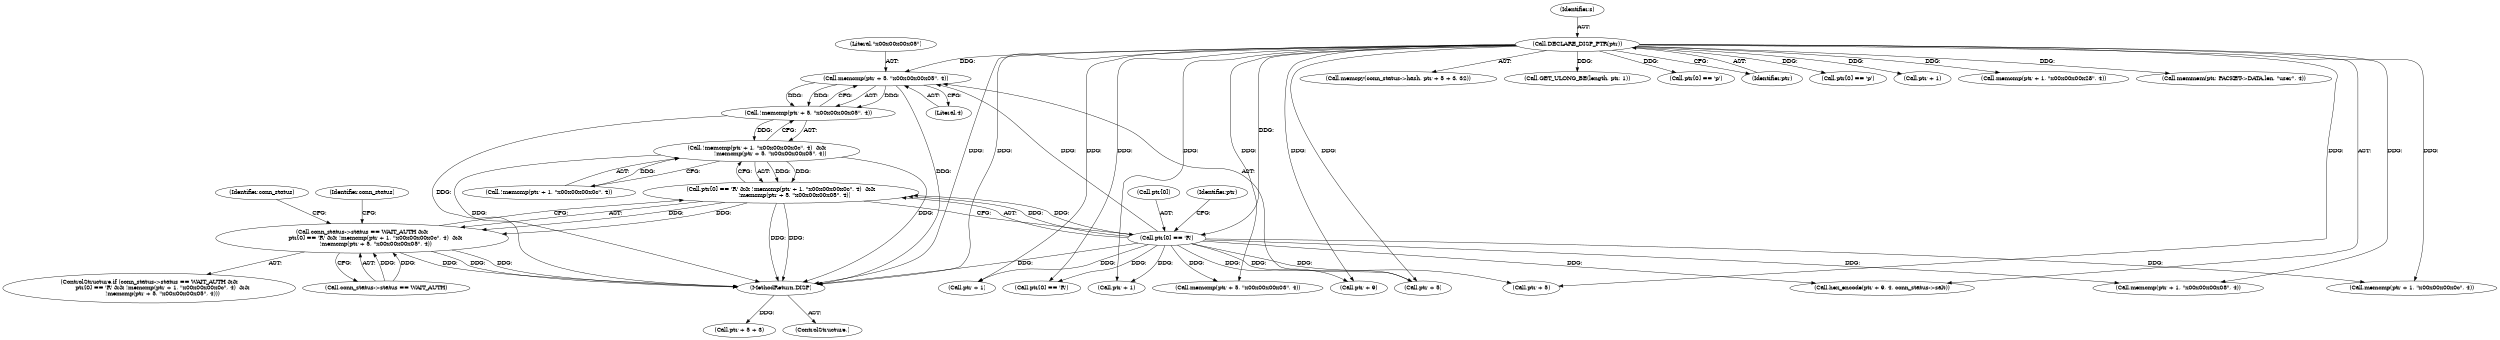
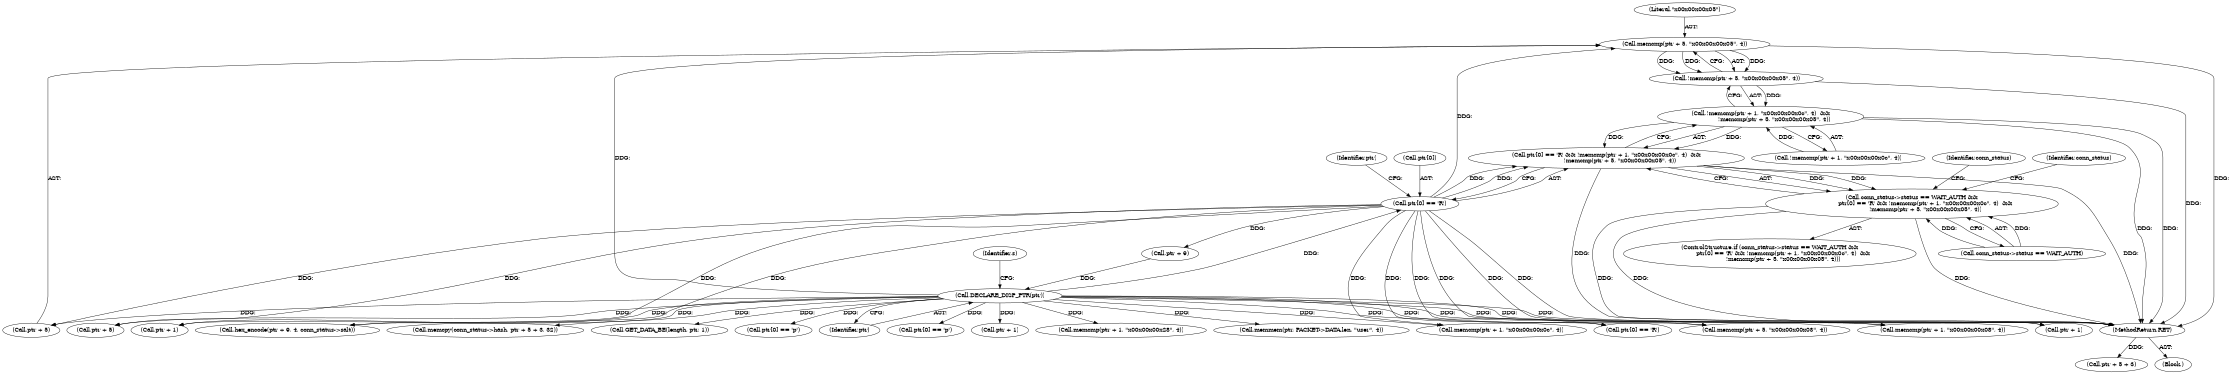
edge "(Identifier,s)" -> "(Call,DECLARE_DISP_PTR(ptr))": label "AST: " -> "CFG: "
edge "(Call,DECLARE_DISP_PTR(ptr))" -> "(Call,memcpy(conn_status->hash, ptr + 5 + 3, 32))": label "AST: " -> "DDG: "
edge "(Call,DECLARE_DISP_PTR(ptr))" -> "(Call,ptr + 9)": reversed
node "(Call,GET_ULONG_BE(length, ptr, 1))": label "(Call,GET_ULONG_BE(length, ptr, 1))" -> "(Call,GET_DATA_BE(length, ptr, 1))"
node "(Literal,4)": removed
edge "(Call,DECLARE_DISP_PTR(ptr))" -> "(Call,hex_encode(ptr + 9, 4, conn_status->salt))": label "AST: " -> "DDG: "
node "(MethodReturn,DISP)": label "(MethodReturn,DISP)" -> "(MethodReturn,RET)"
node "(ControlStructure,)": label "(ControlStructure,)" -> "(Block,)"
